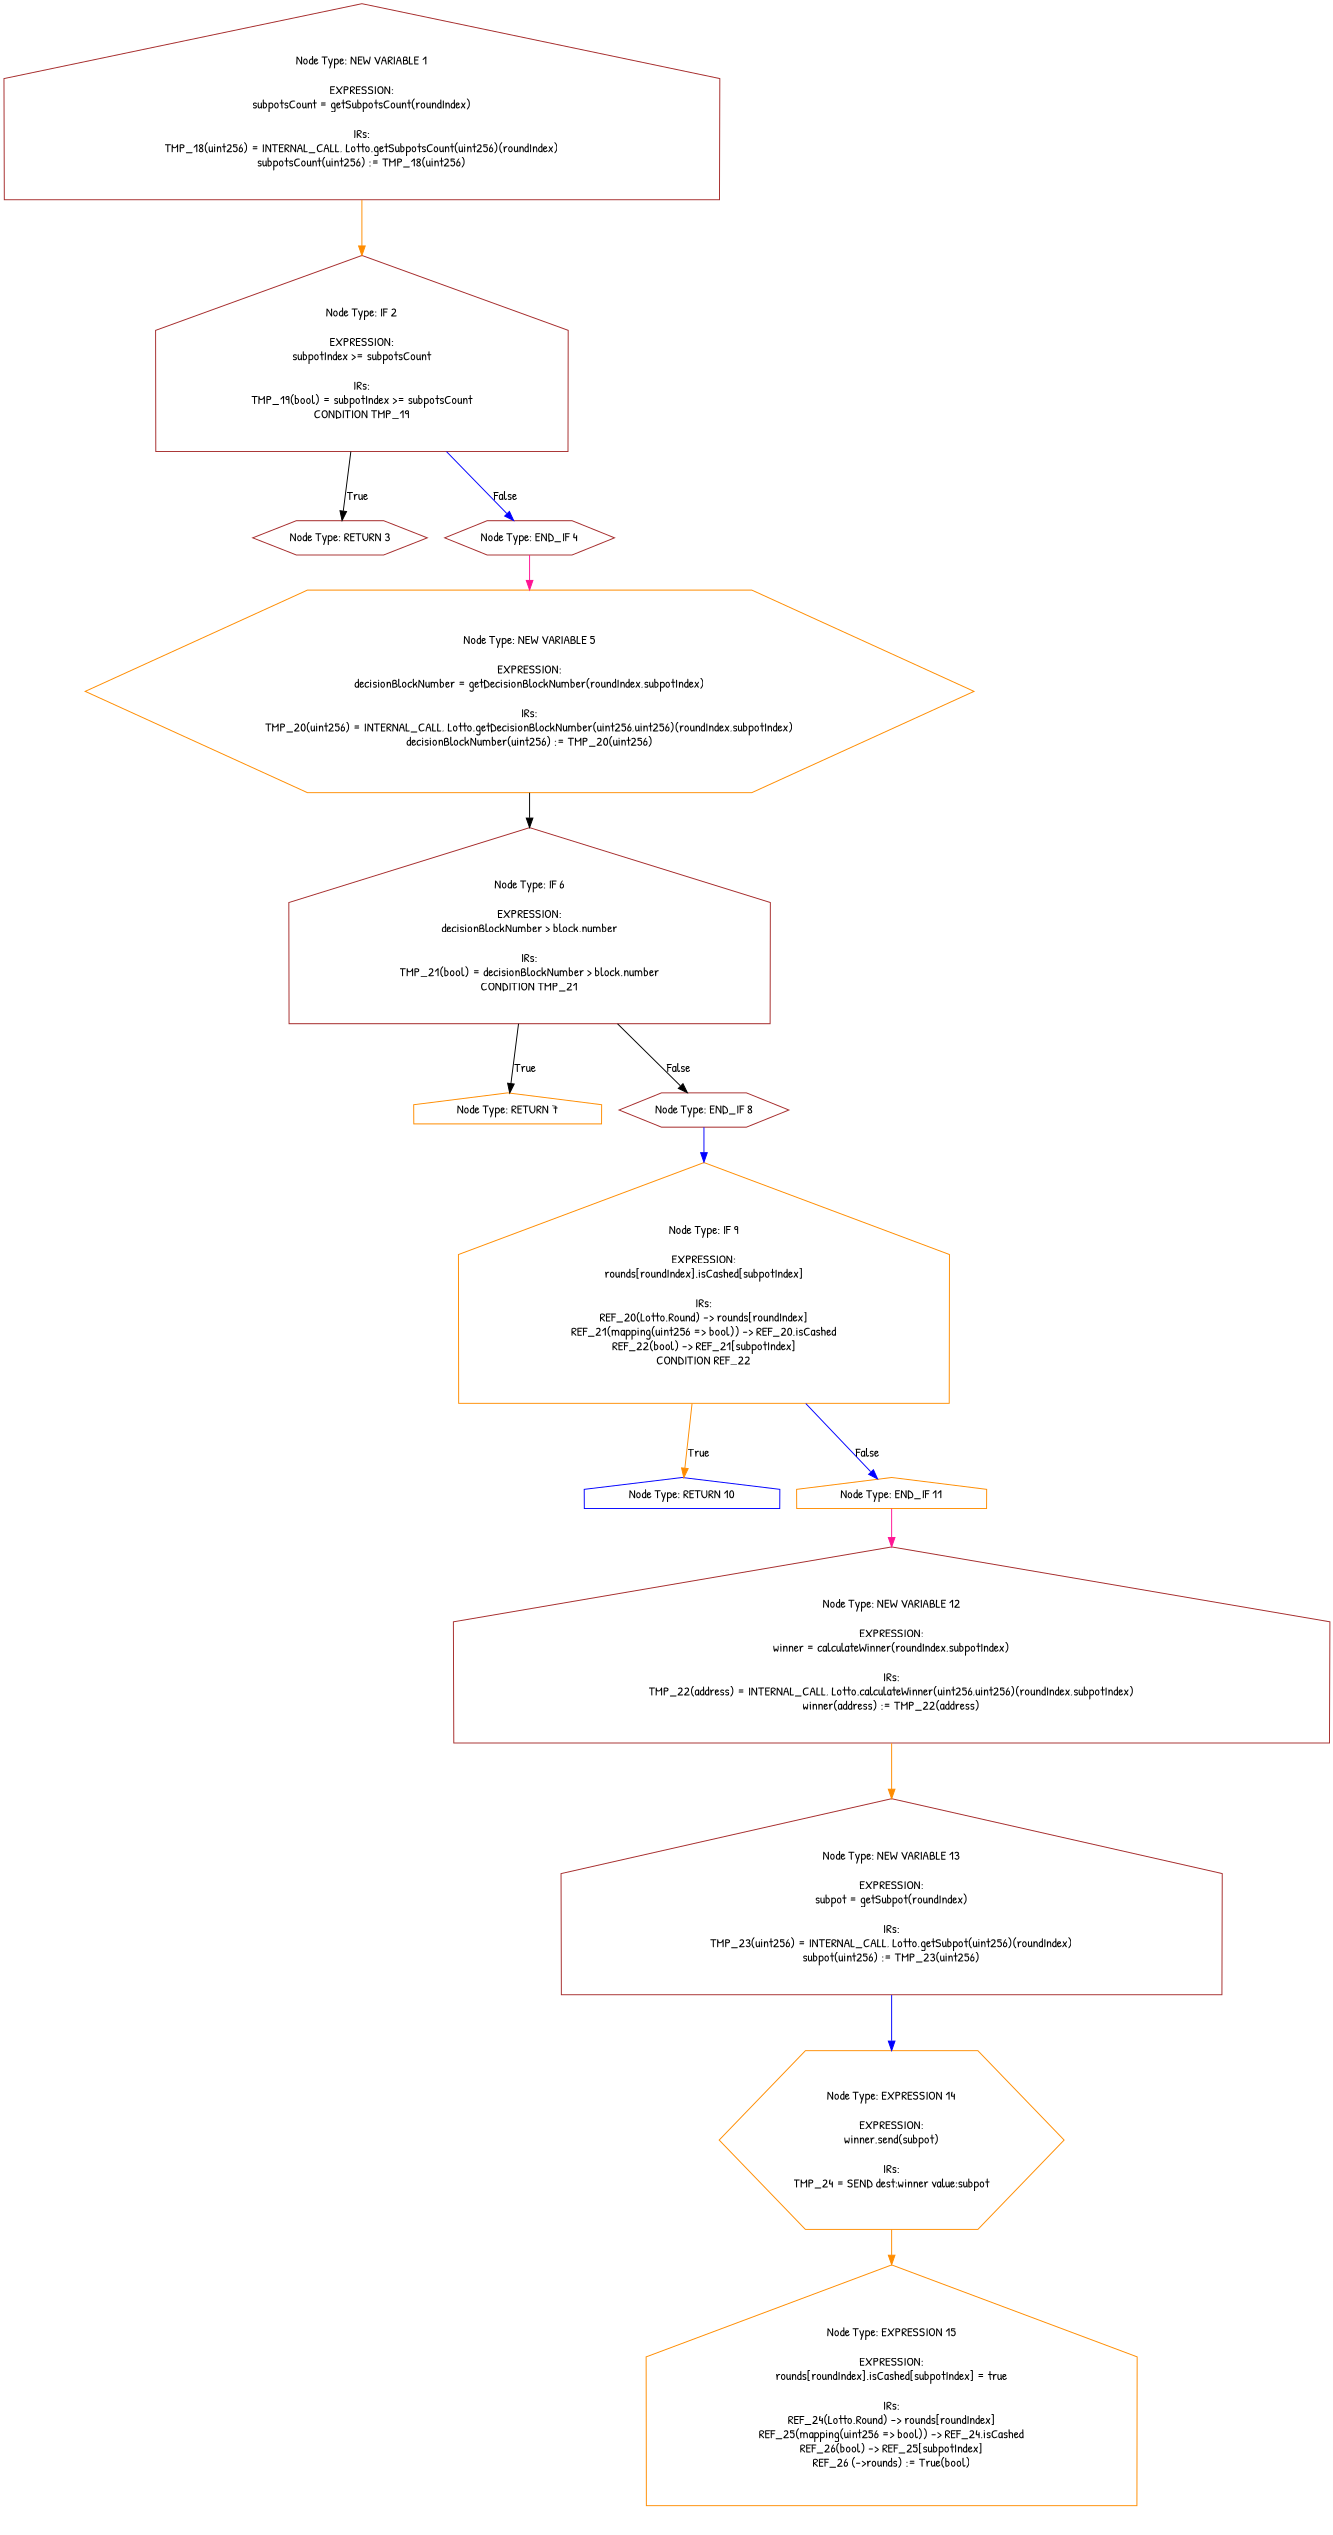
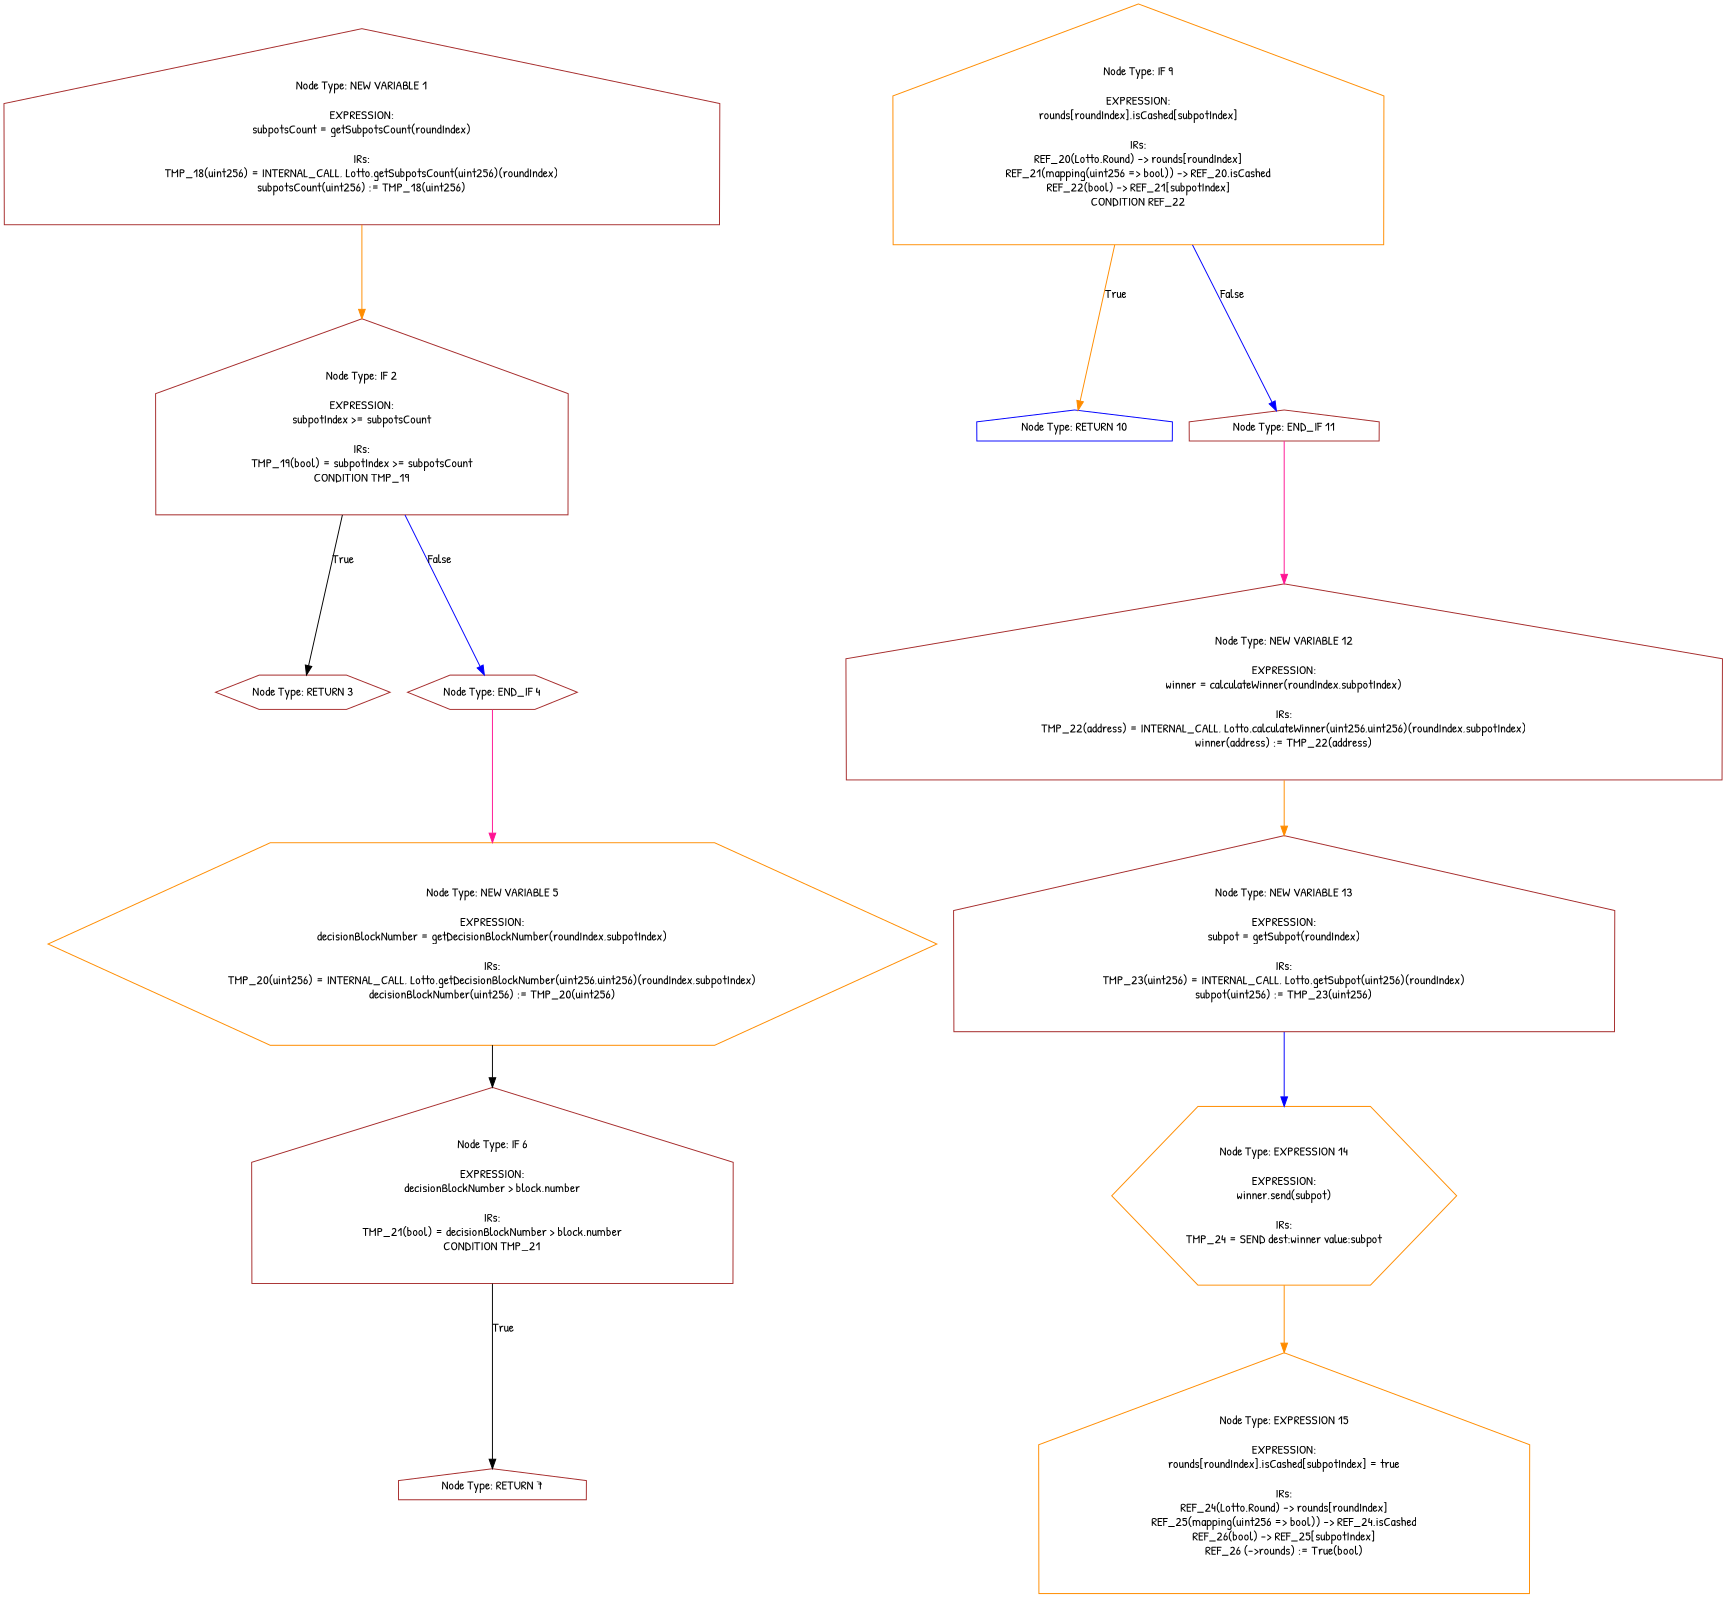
node "Node Type: RETURN 7": color darkorange -> brown
node "Node Type: END_IF 8": removed
node "Node Type: END_IF 11": color darkorange -> brown
